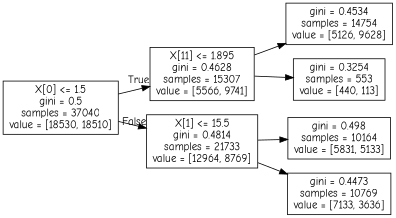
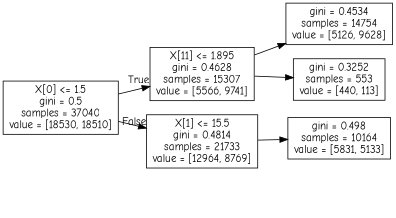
node "gini = 0.3254 samples = 553 value = [440, 113]": label "gini = 0.3254 samples = 553 value = [440, 113]" -> "gini = 0.3252 samples = 553 value = [440, 113]"
node "gini = 0.4473 samples = 10769 value = [7133, 3636]": removed
